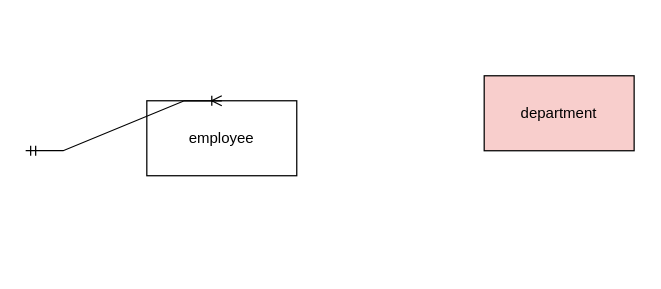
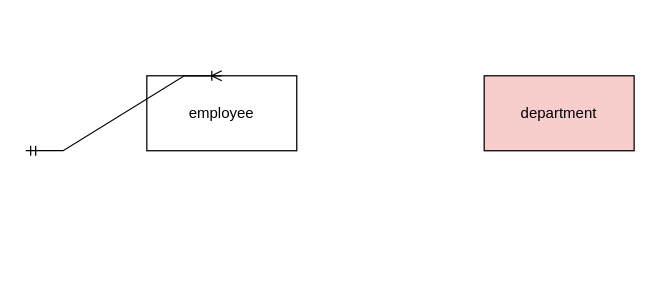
node "employee": moved (222, 138) -> (222, 113)
